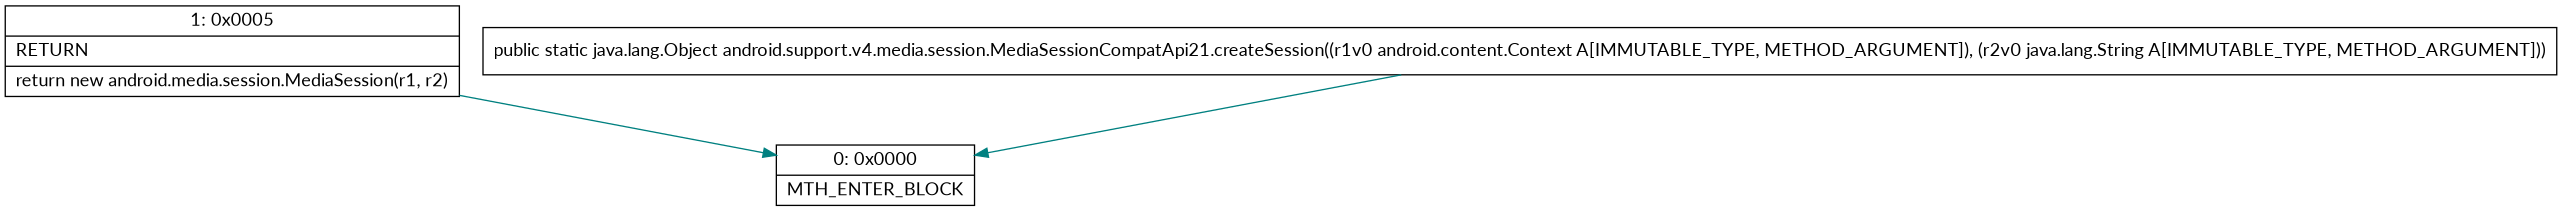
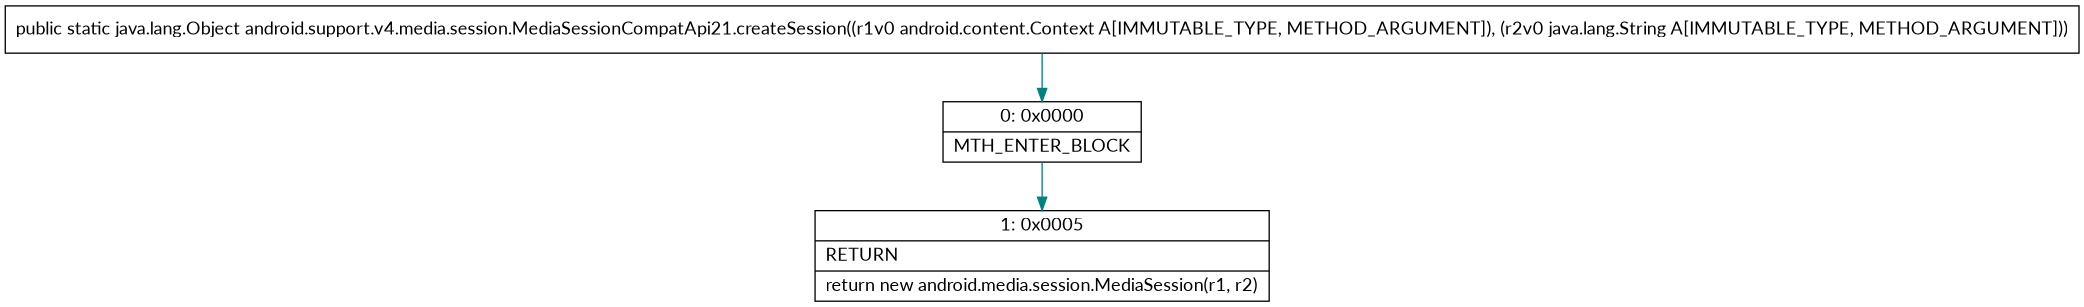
edge "1: 0x0005" -> "0: 0x0000": reversed
